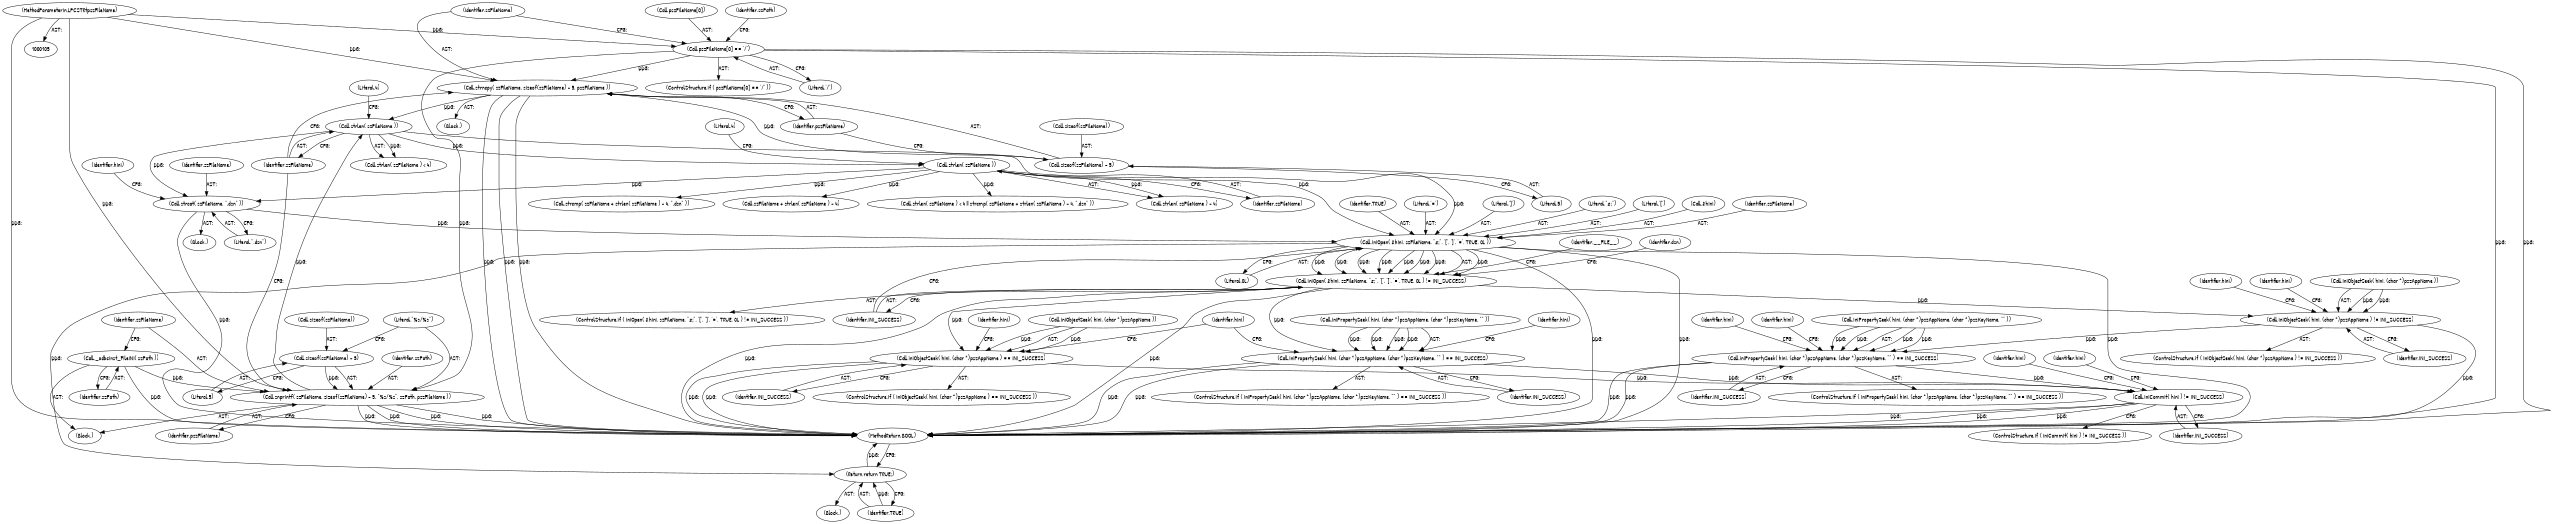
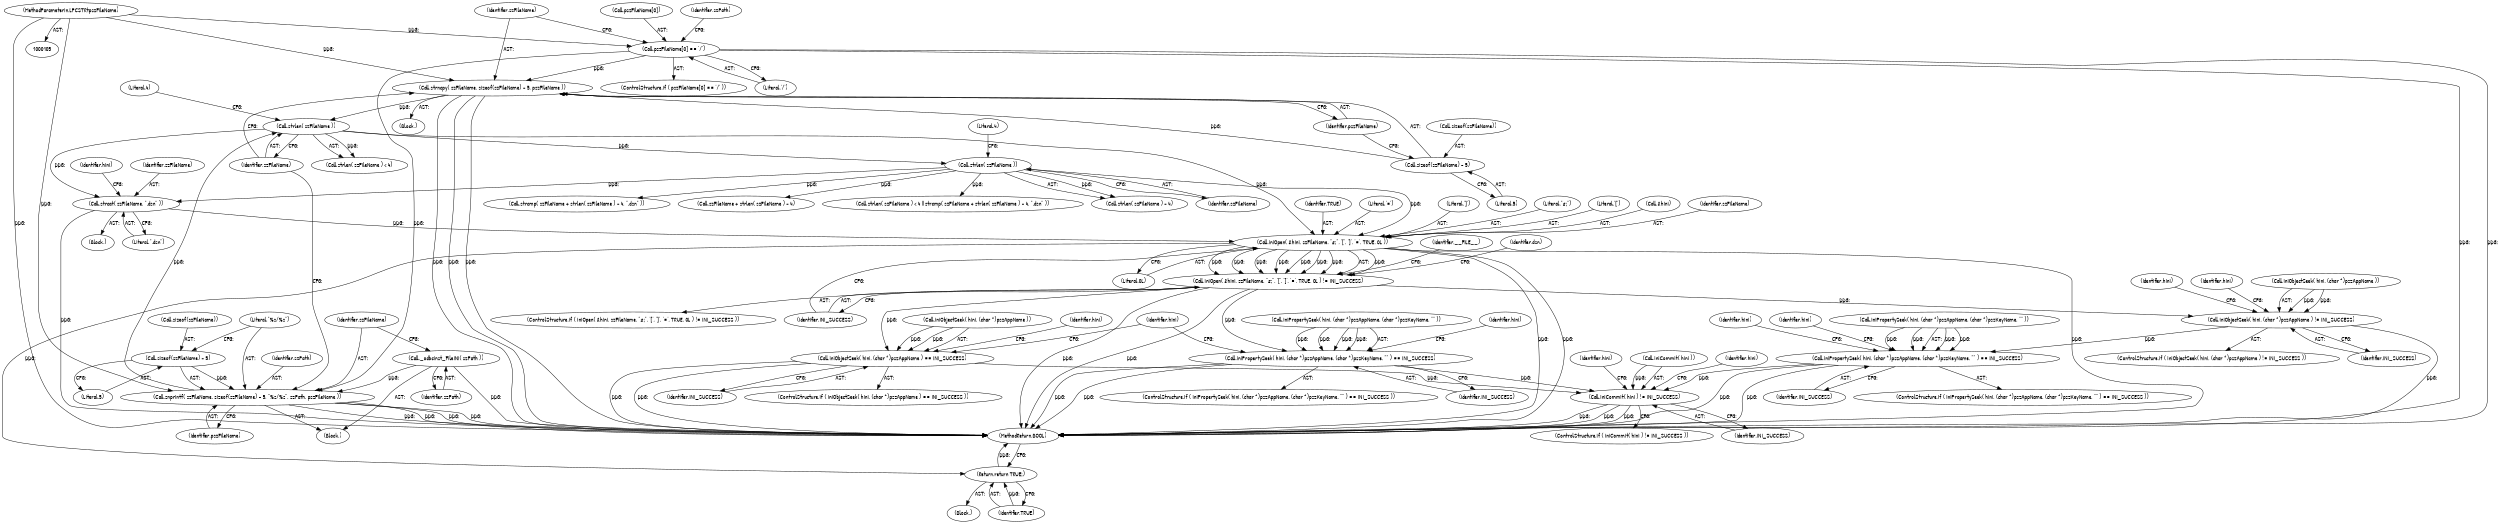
node "(Call,iniCommit( hIni ))": added
